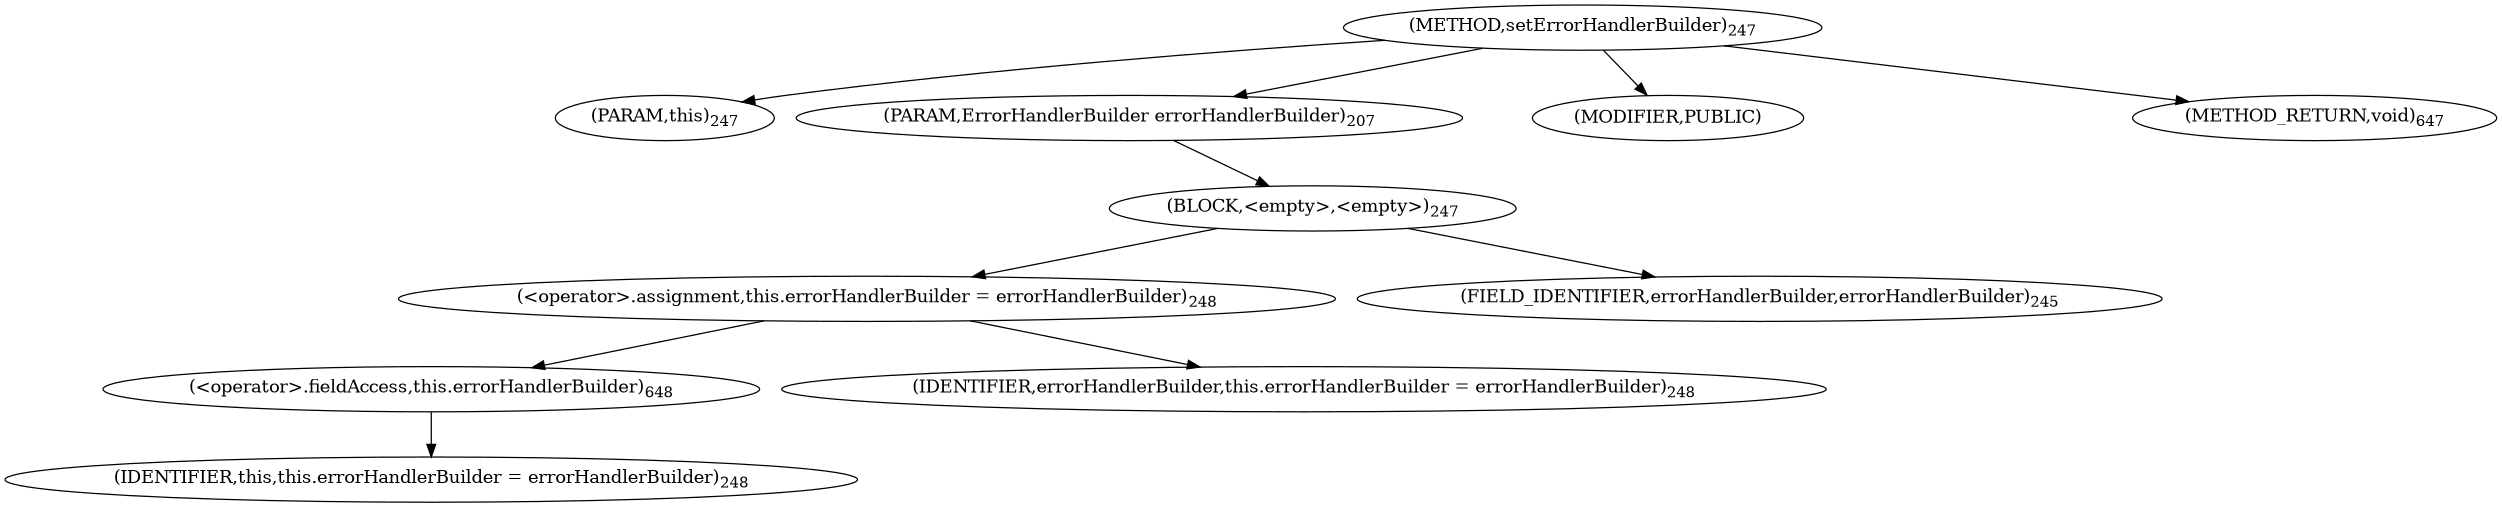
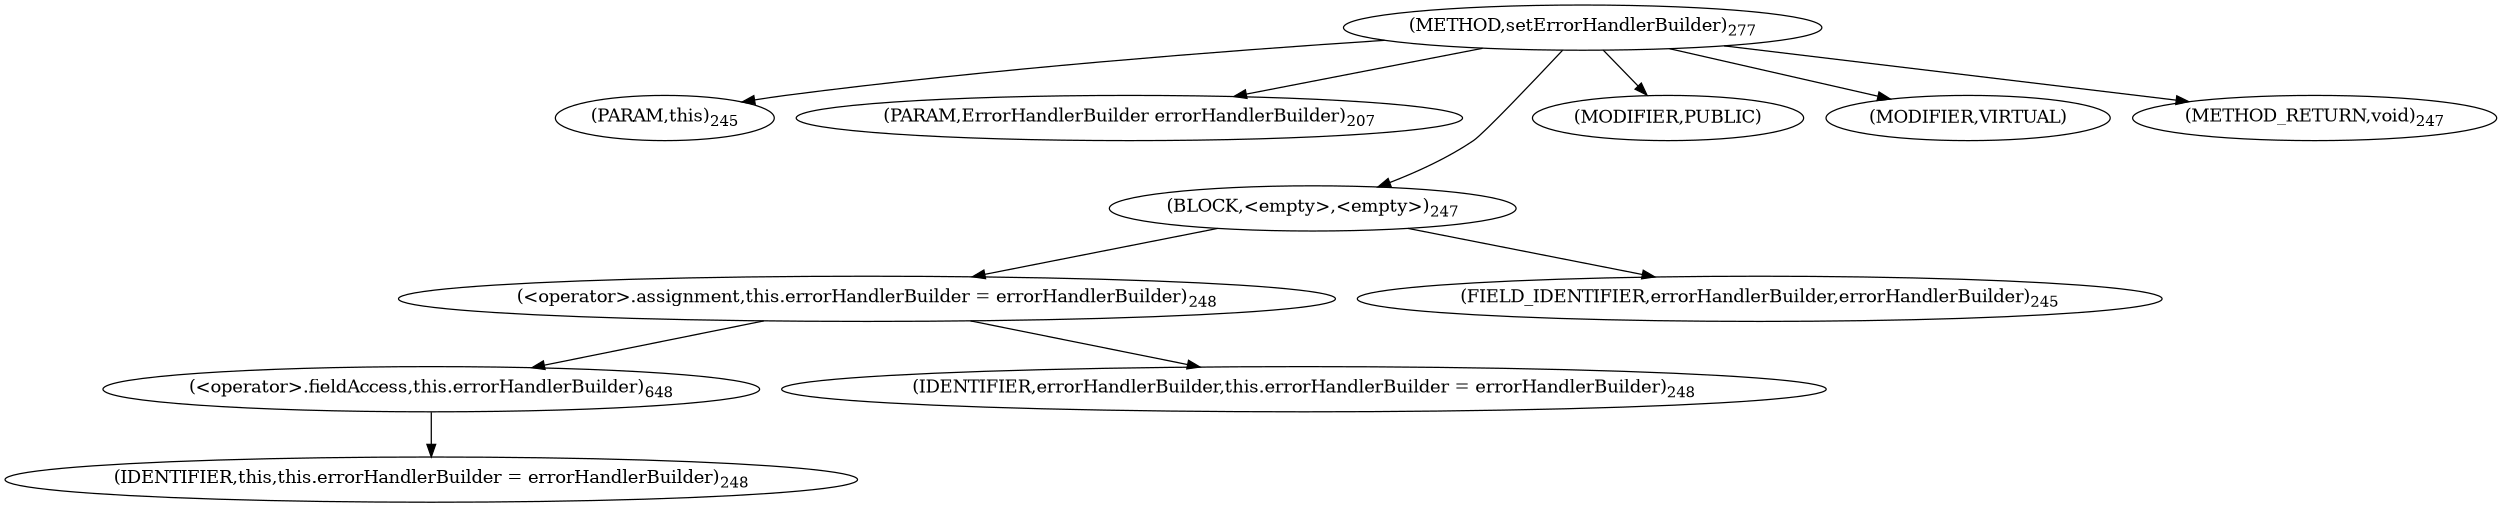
node "(METHOD,setErrorHandlerBuilder)": text "247" -> "277"
node "(PARAM,this)": text "247" -> "245"
node "(METHOD_RETURN,void)": text "647" -> "247"
node "(MODIFIER,VIRTUAL)": added
edge "(PARAM,ErrorHandlerBuilder errorHandlerBuilder)" -> "(BLOCK,<empty>,<empty>)": now "(METHOD,setErrorHandlerBuilder)" -> "(BLOCK,<empty>,<empty>)"
